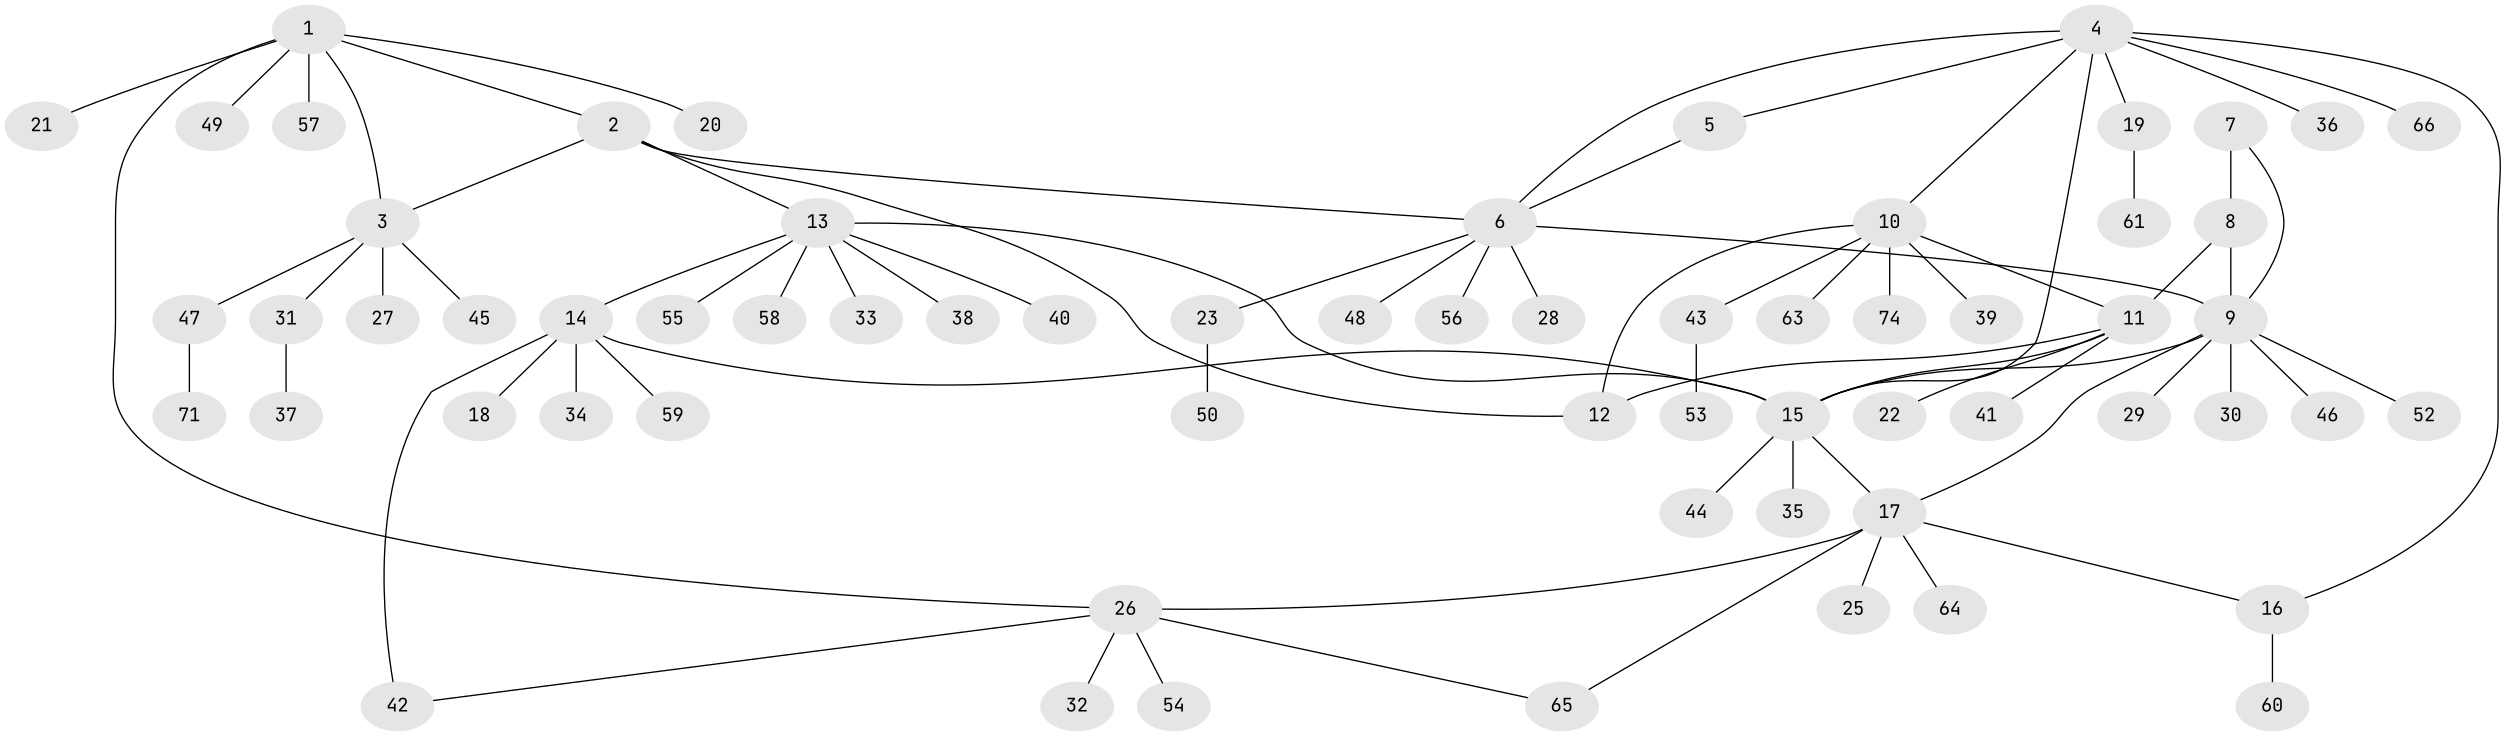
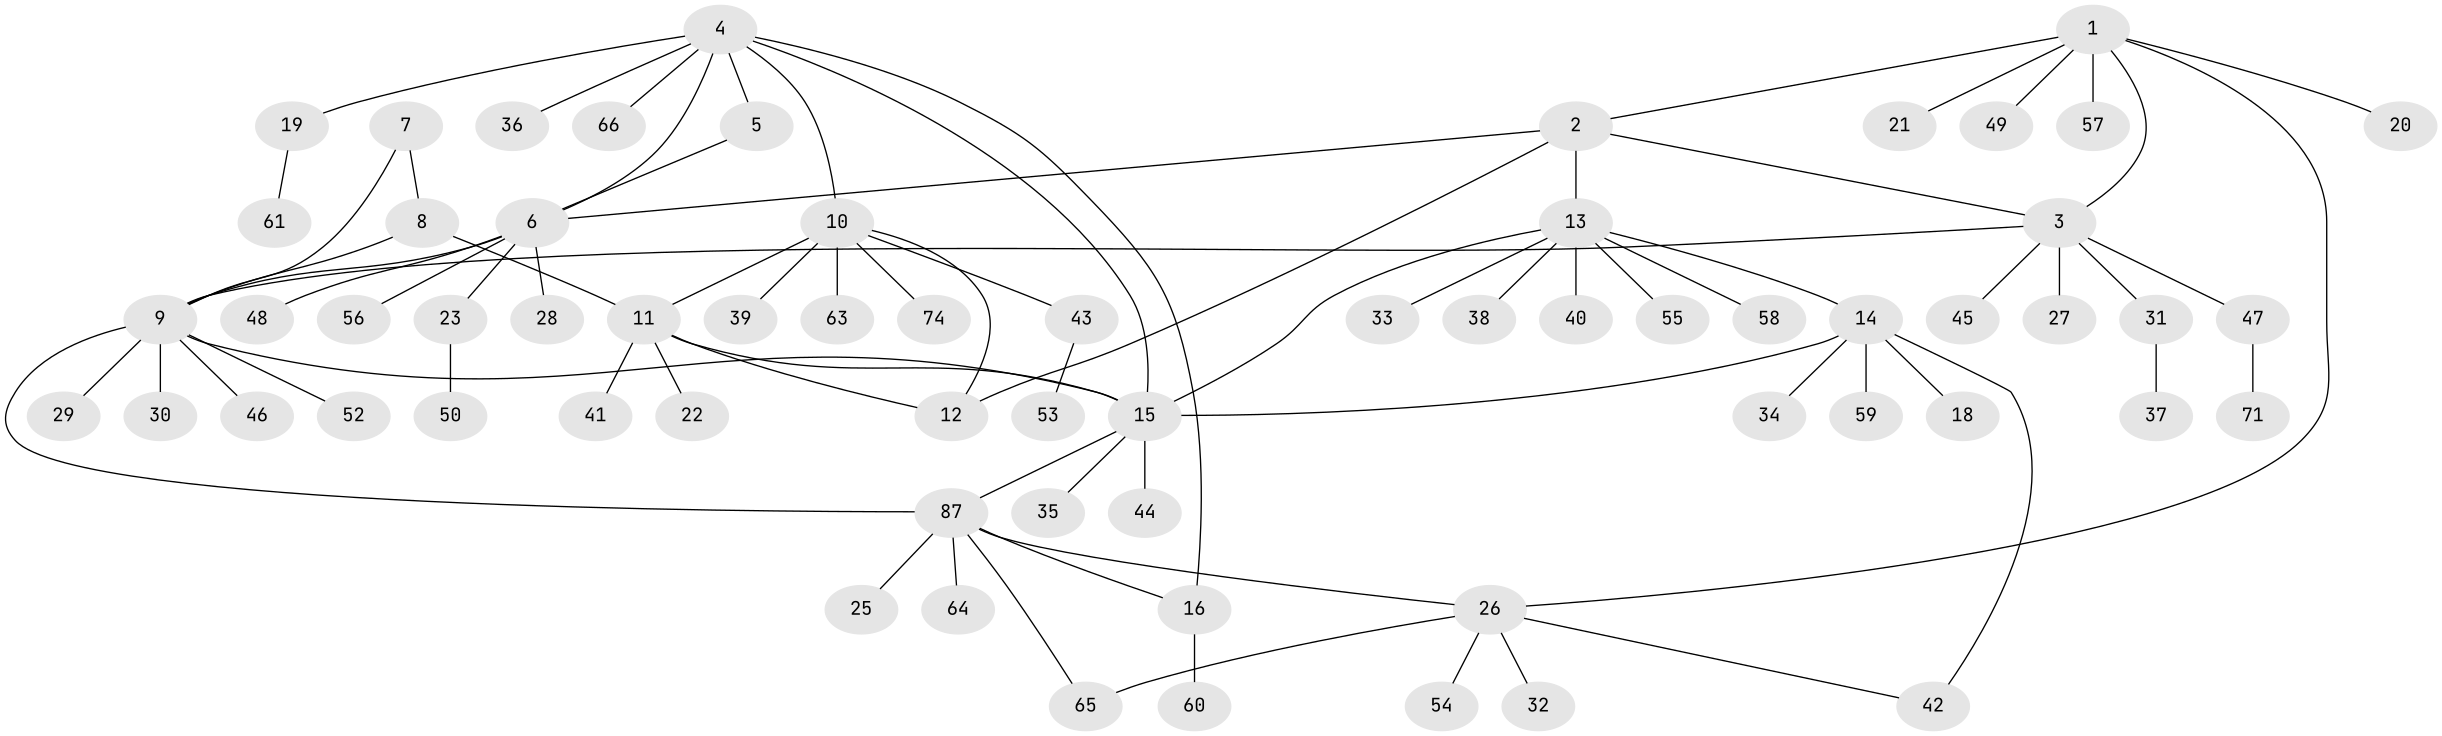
edge "3" -- "9": added
node "17": label "17" -> "87"
